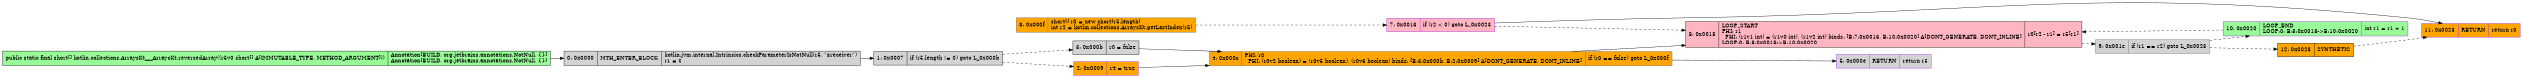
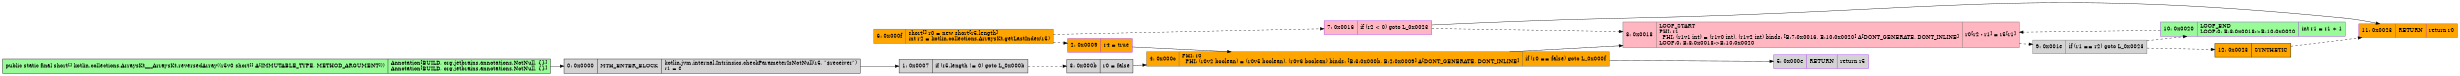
node "8: 0x0018": color black -> gray40
edge "1: 0x0007" -> "2: 0x0009": now "6: 0x000f" -> "2: 0x0009"
